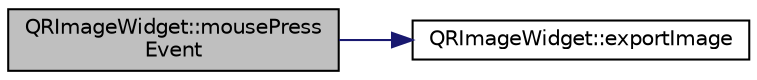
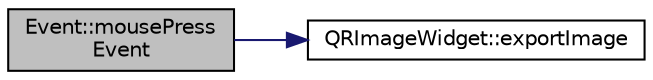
node "QRImageWidget::mousePress Event": label "QRImageWidget::mousePress Event" -> "Event::mousePress Event"
